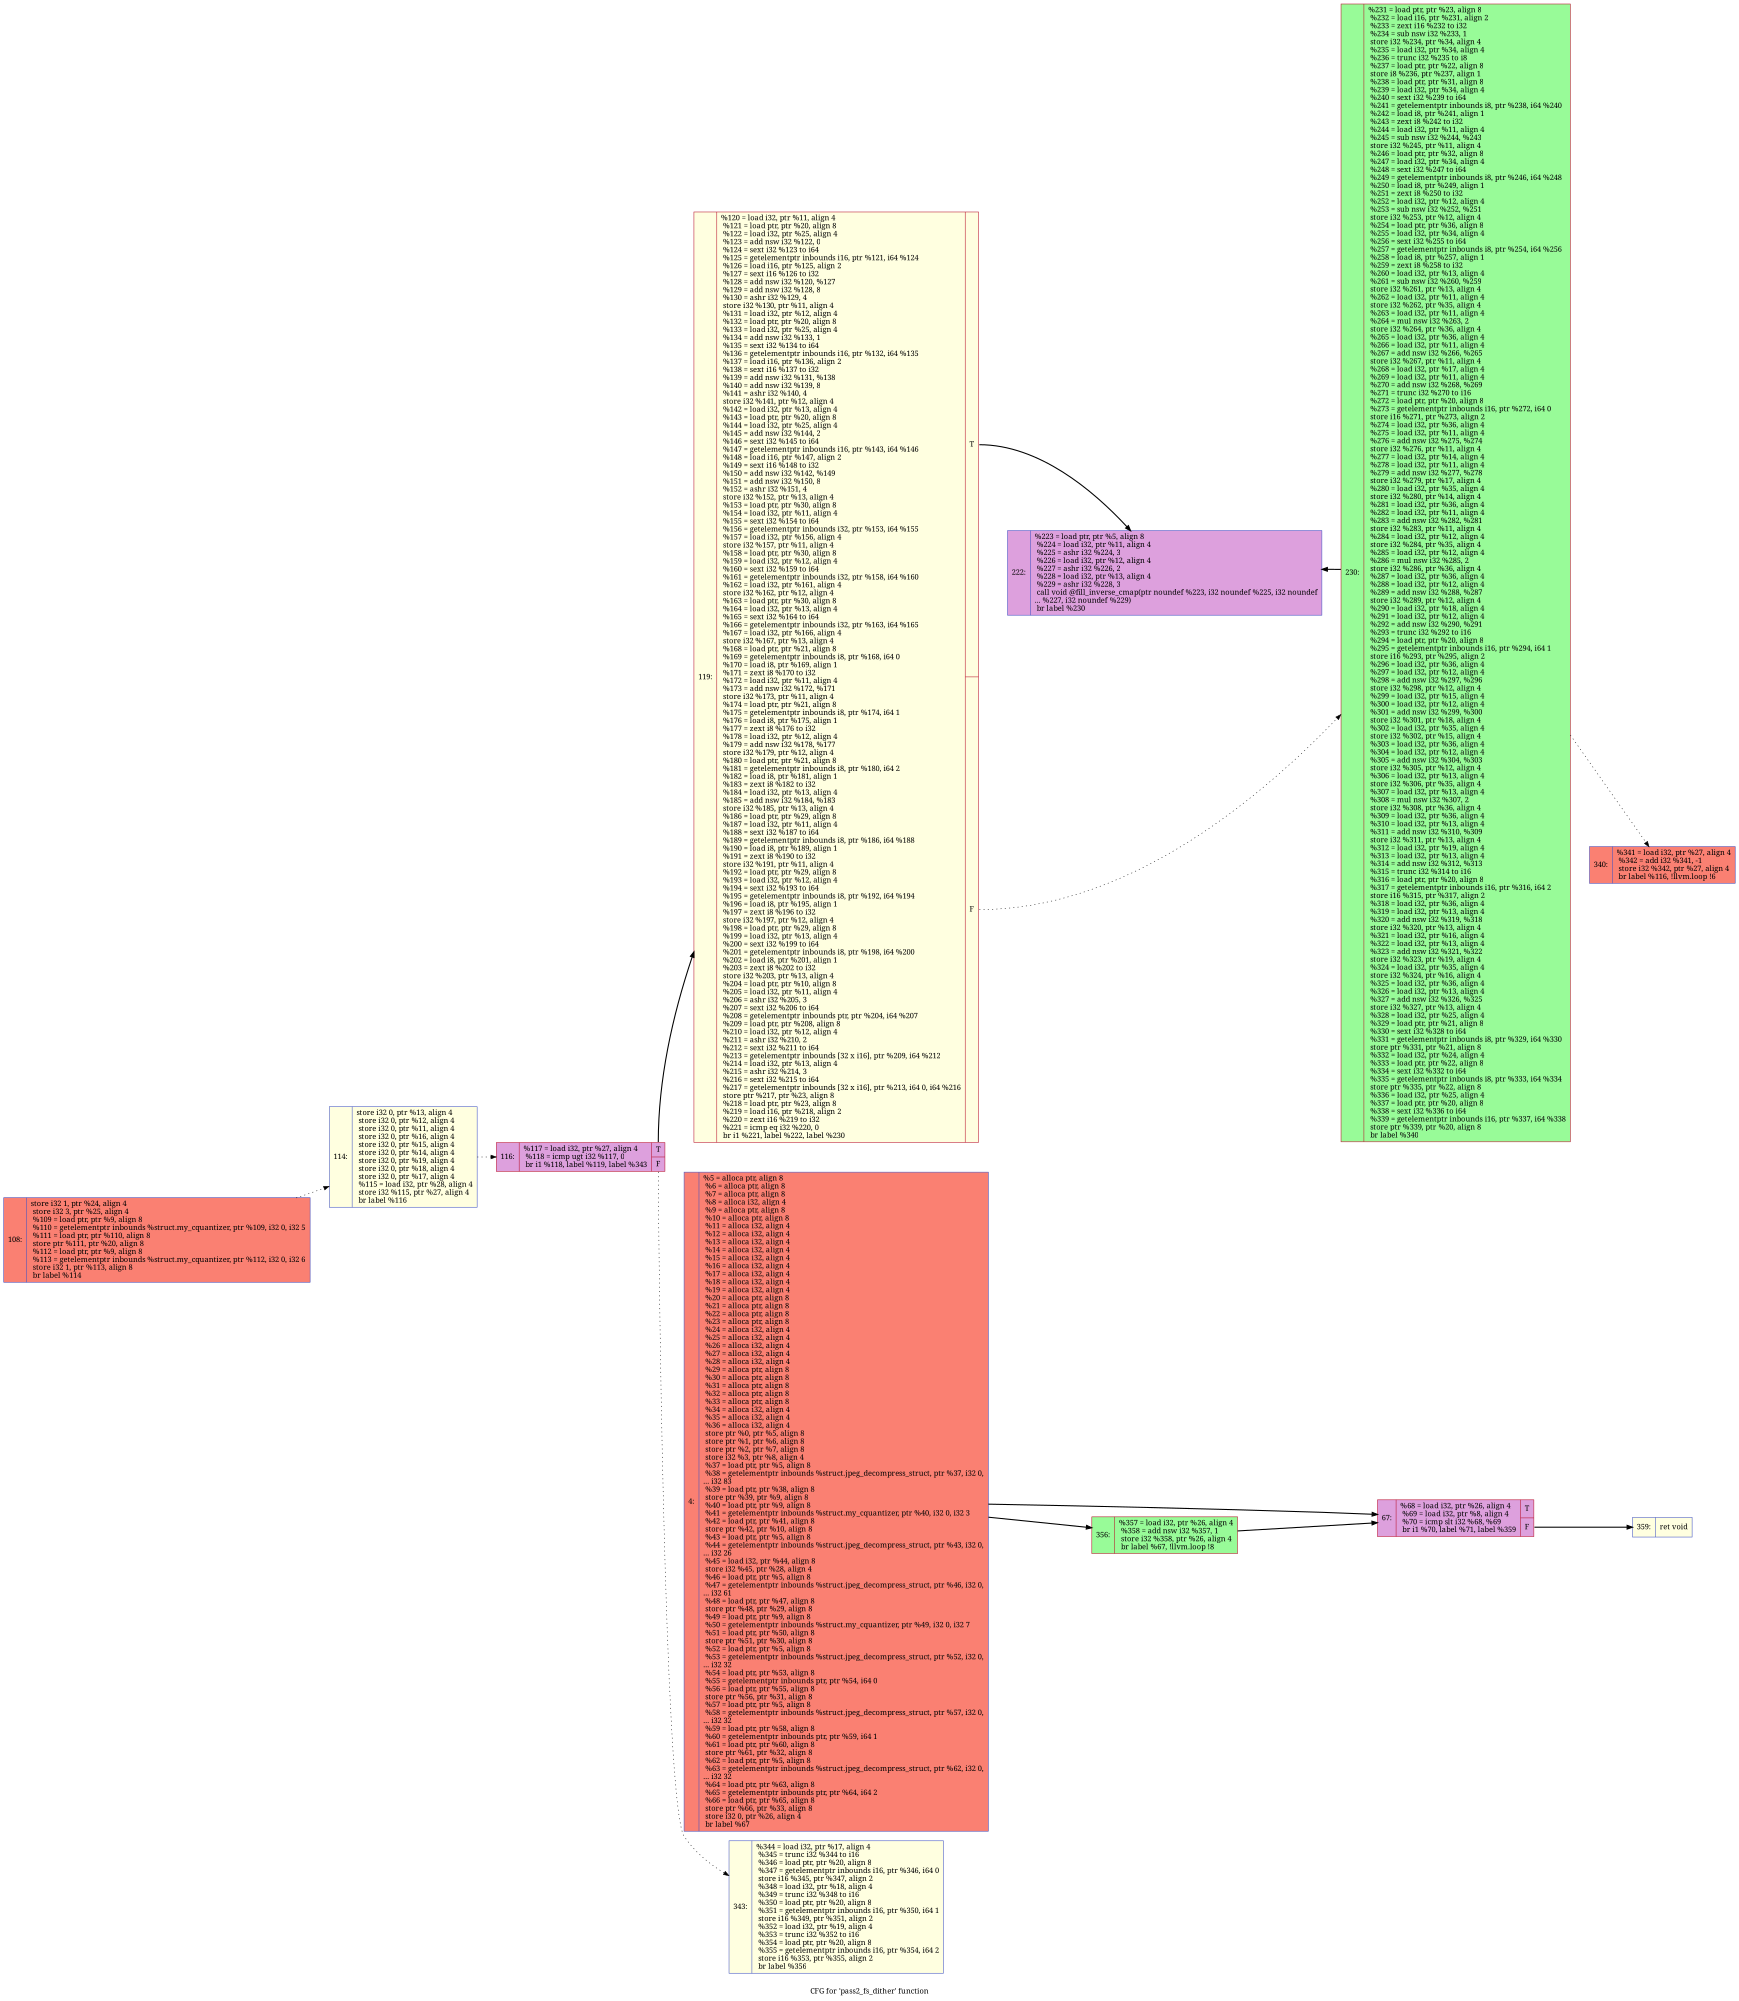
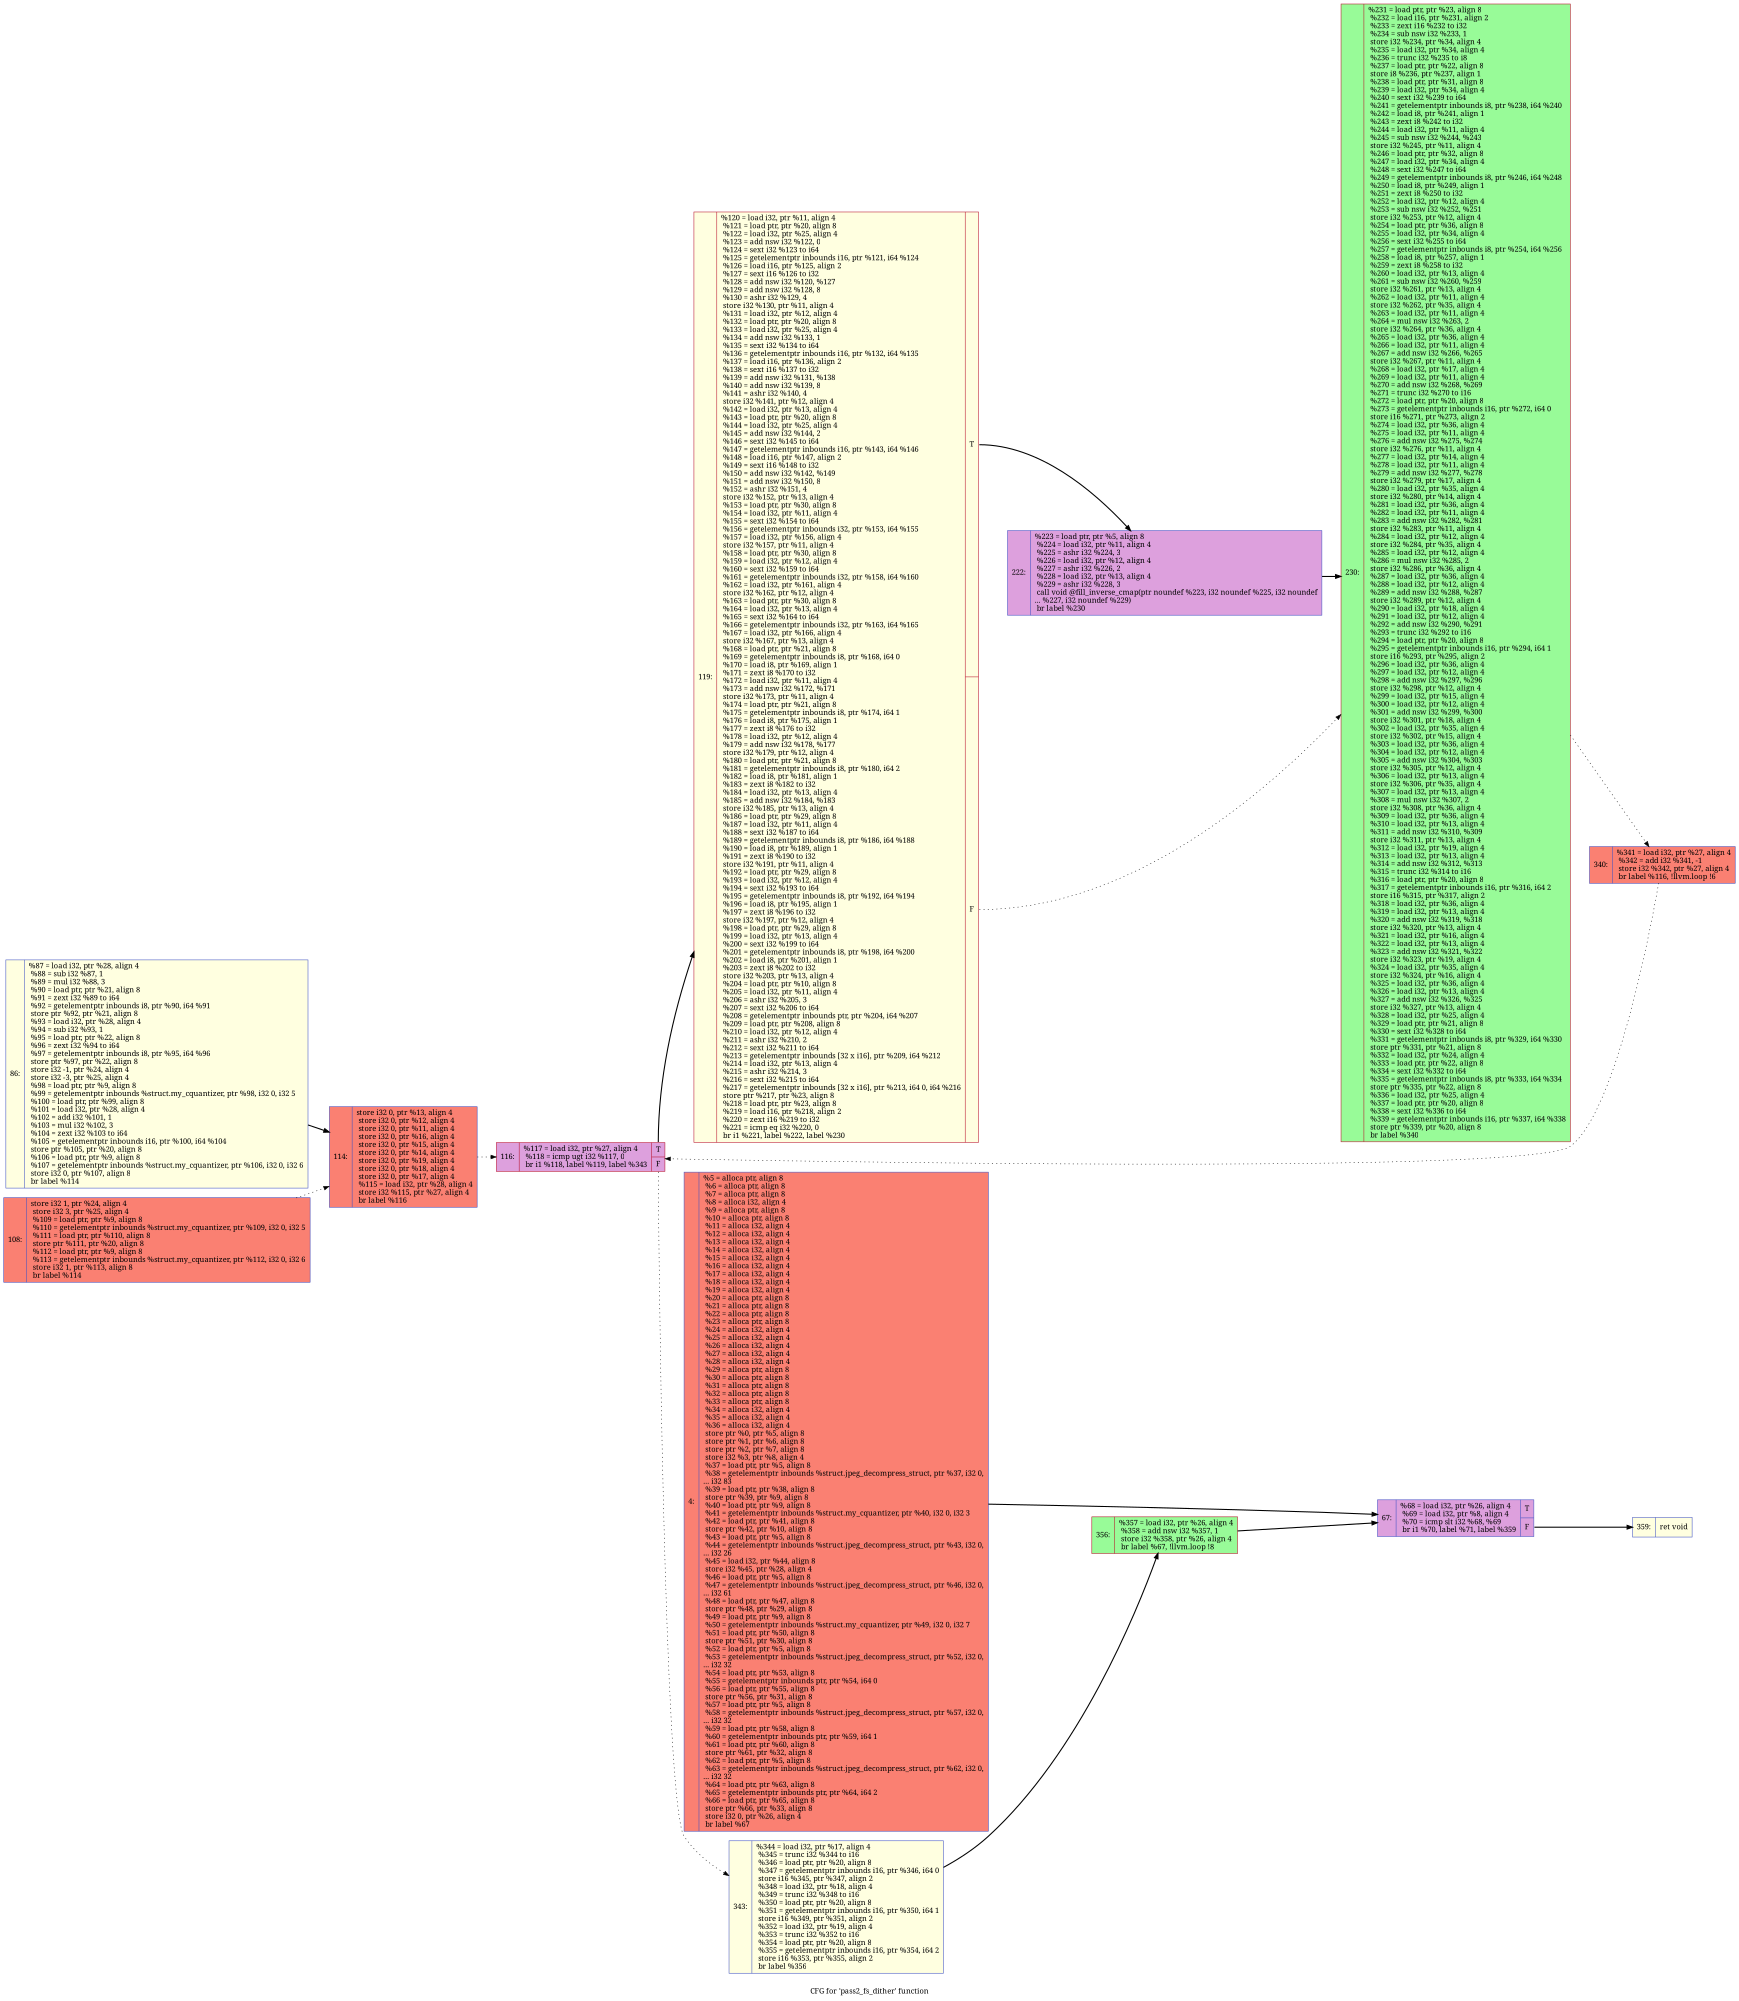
edge "230:" -> "222:": reversed
node "86:": added
node "114:": fillcolor lightyellow -> salmon
edge "340:" -> "116:": added
node "67:": color #b70d28ff -> #3d50c3ff
edge "4:" -> "356:": now "343:" -> "356:"
